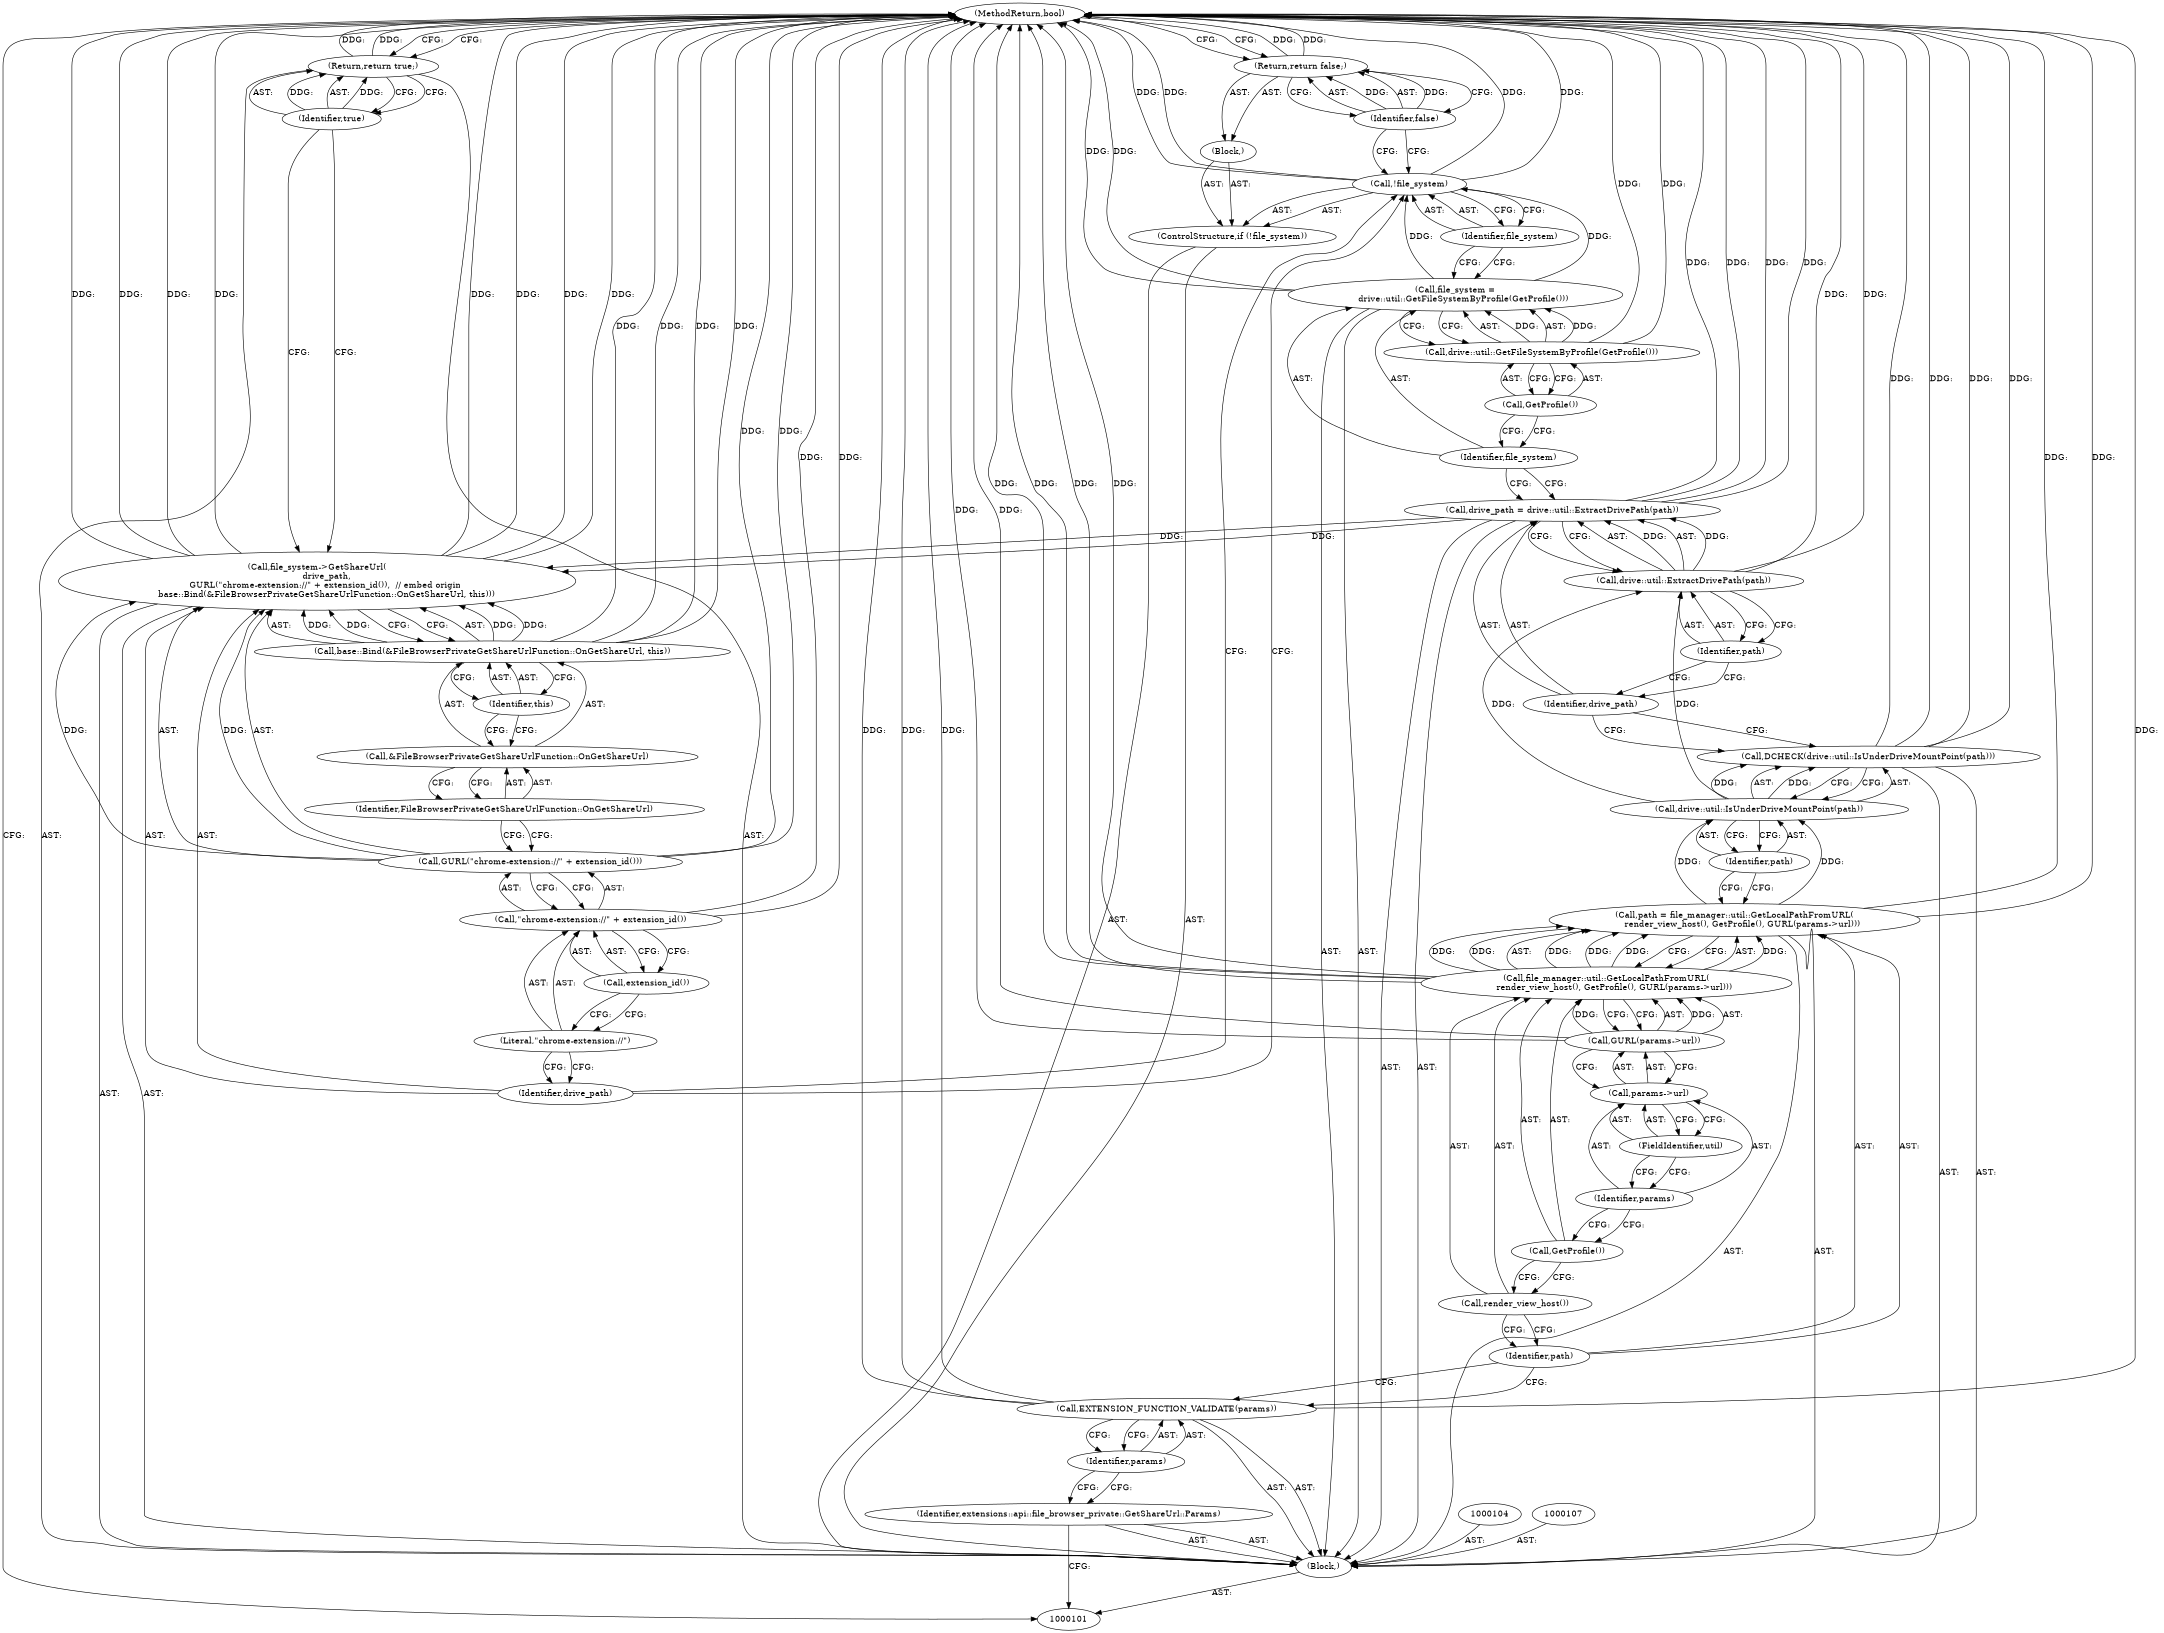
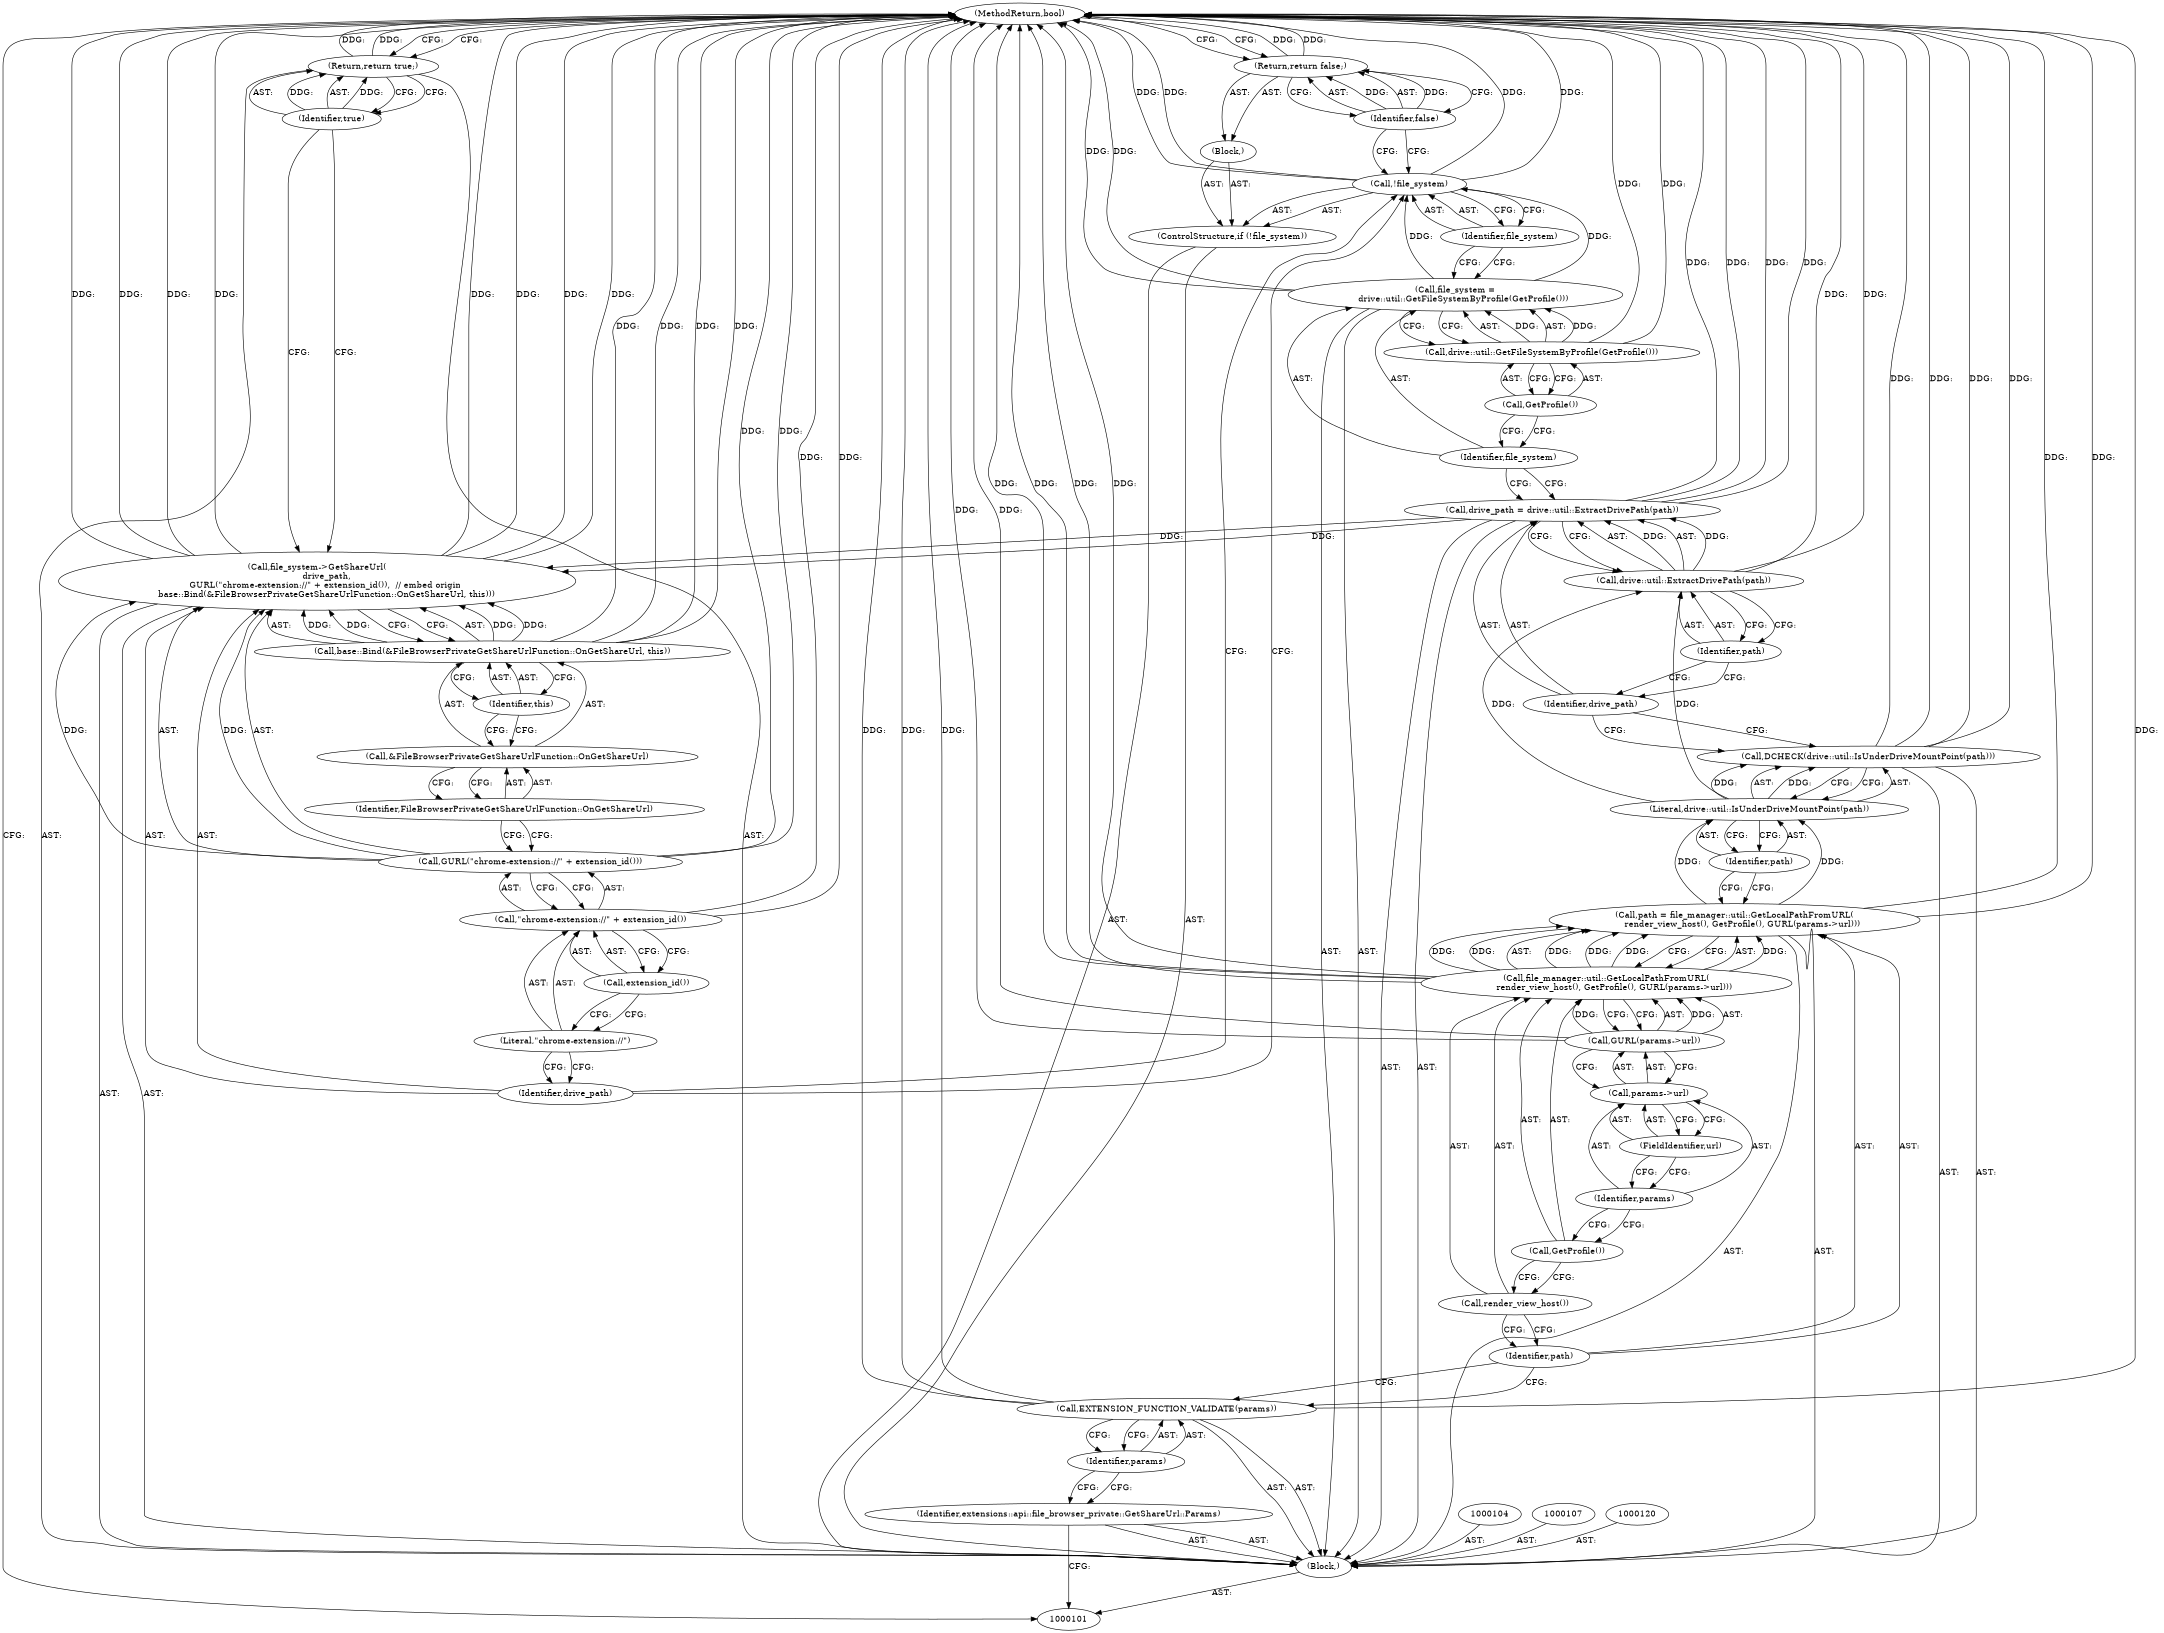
node "(Call,drive::util::IsUnderDriveMountPoint(path))": label "(Call,drive::util::IsUnderDriveMountPoint(path))" -> "(Literal,drive::util::IsUnderDriveMountPoint(path))"
node "(FieldIdentifier,util)": label "(FieldIdentifier,util)" -> "(FieldIdentifier,url)"
node "1000120": added
